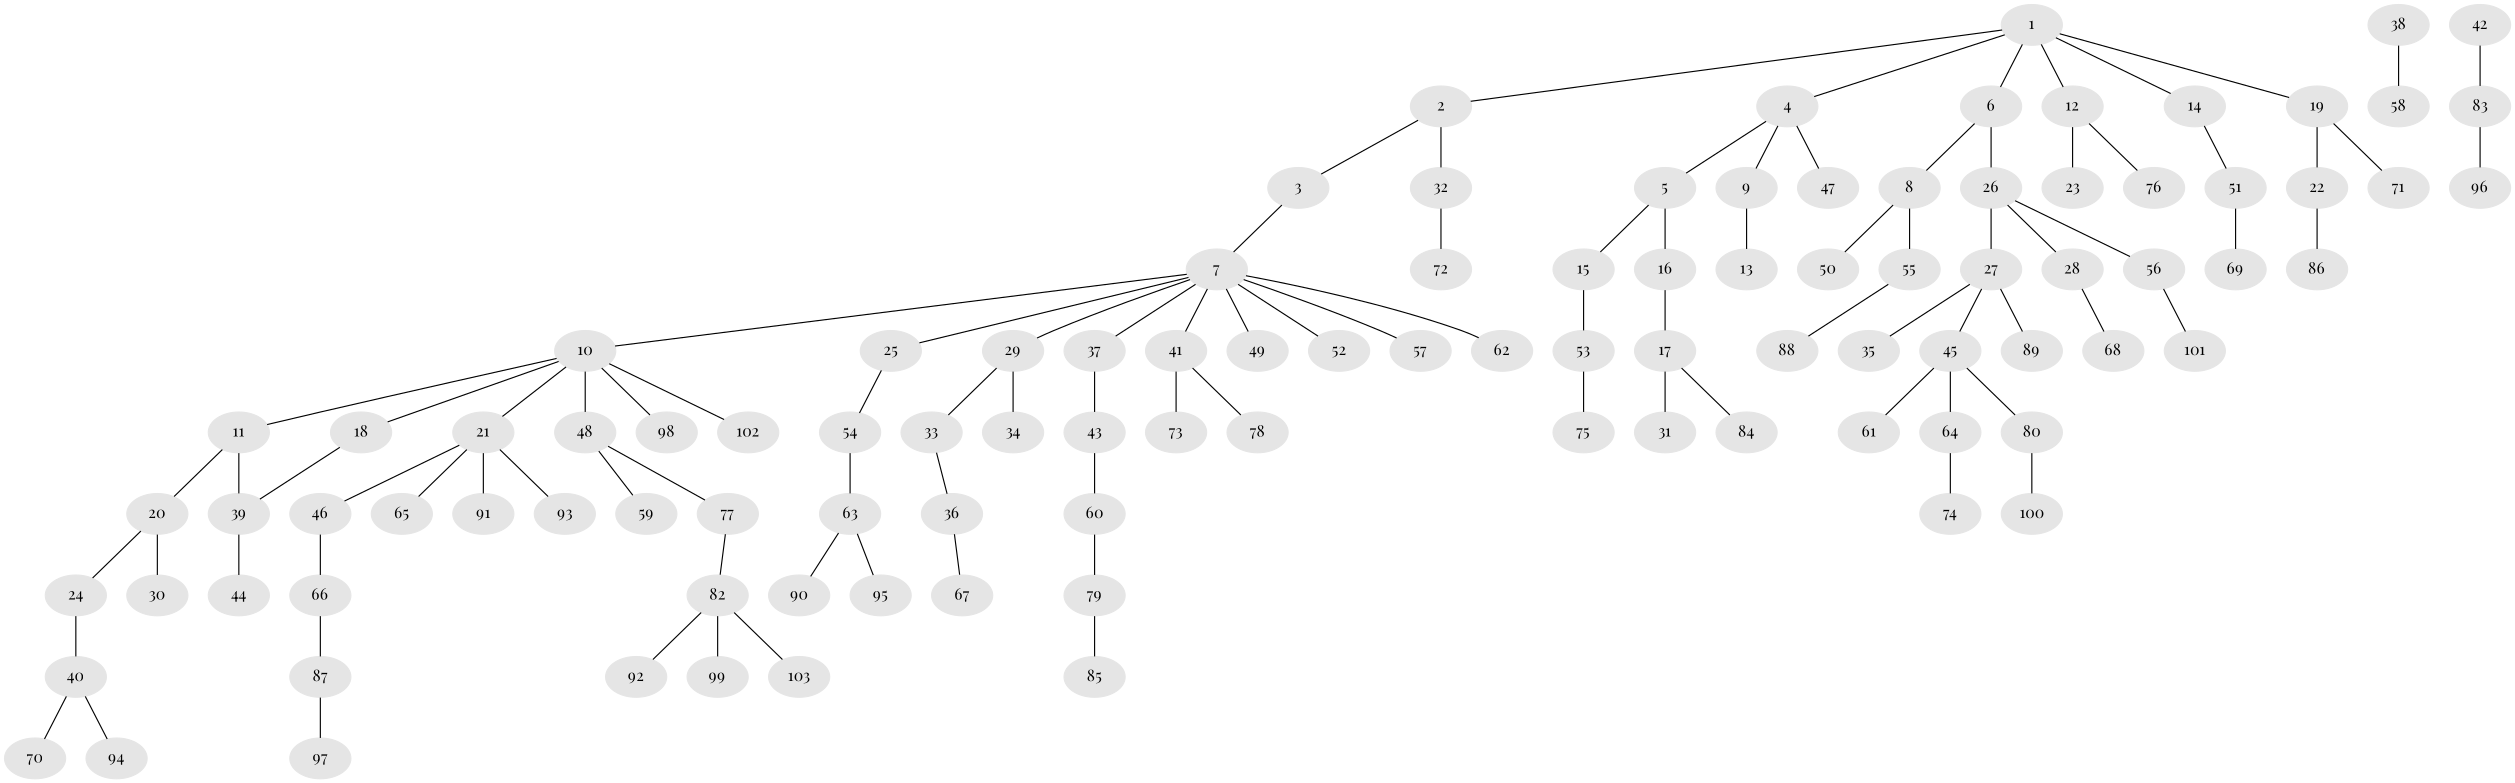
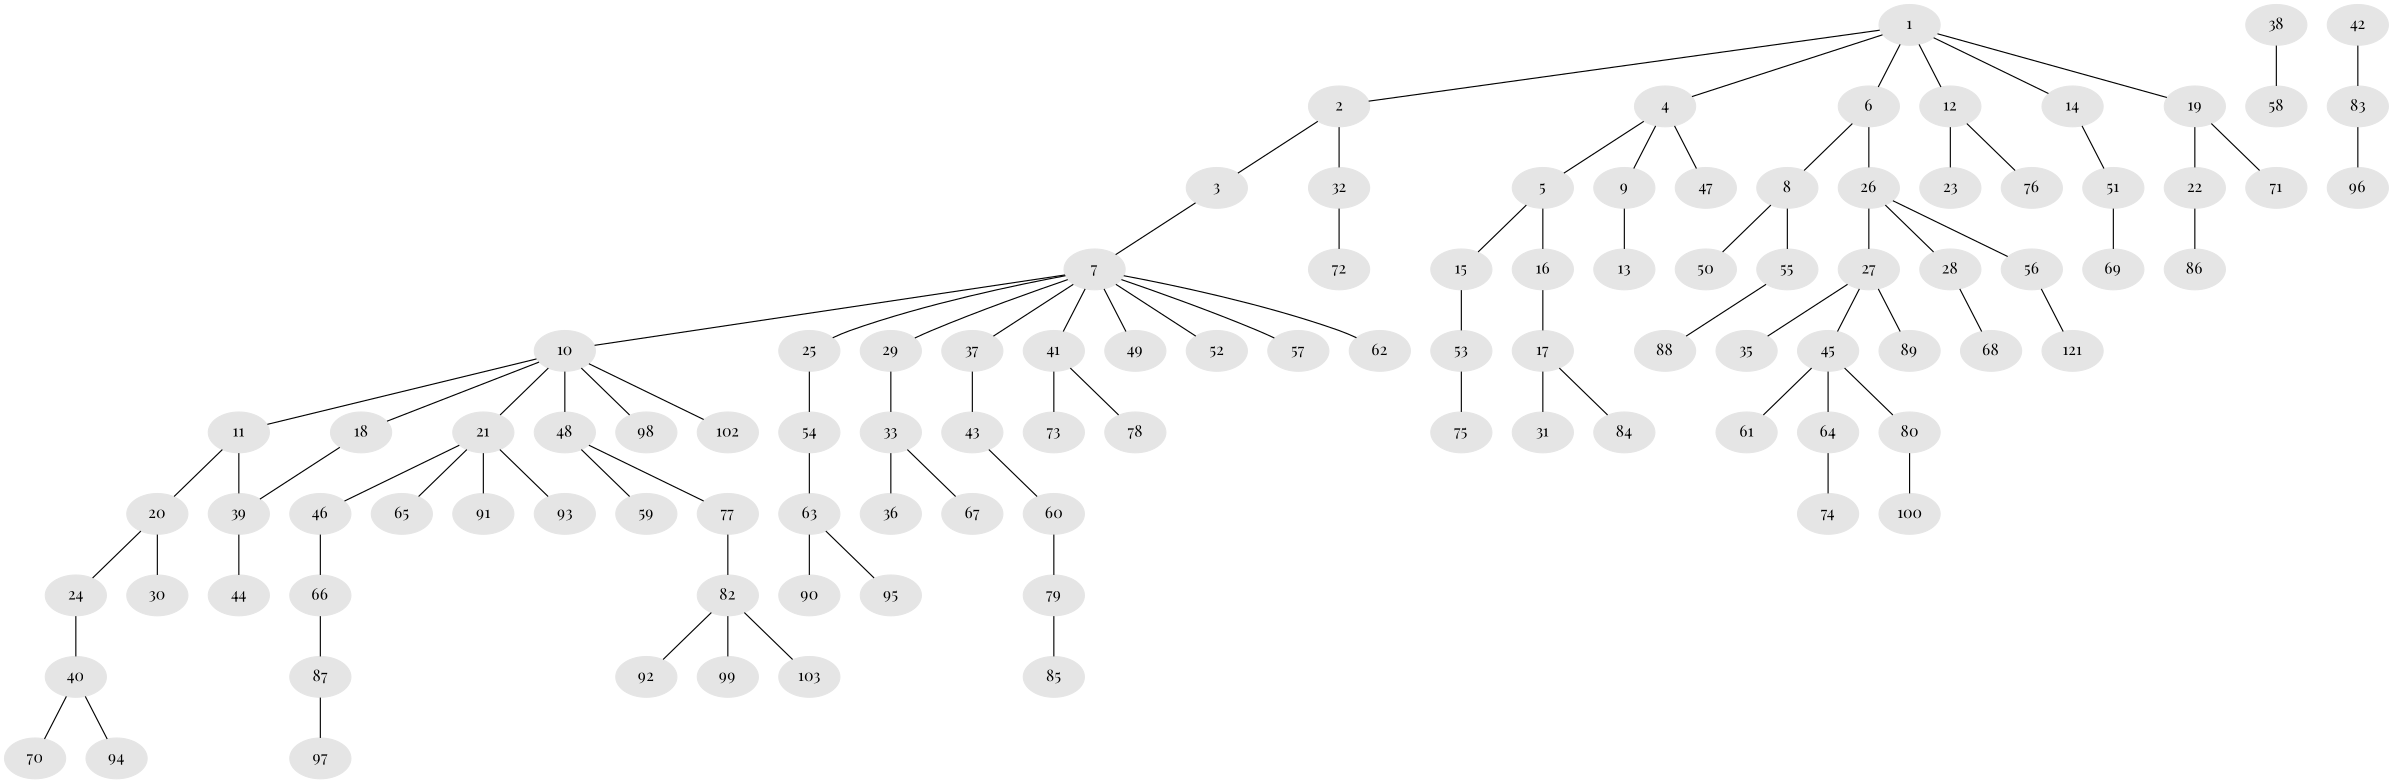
node "101": label "101" -> "121"
node "34": removed
edge "36" -- "67": now "33" -- "67"
